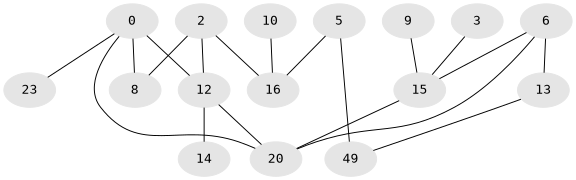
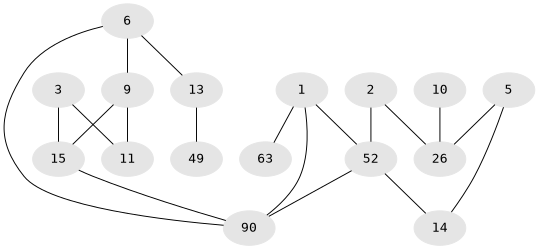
node "0": label "0" -> "1"
edge "6" -- "15": now "6" -- "9"
node "23": label "23" -> "63"
node "8": removed
node "12": label "12" -> "52"
node "16": label "16" -> "26"
edge "5" -- "49": now "5" -- "14"
node "11": added
node "20": label "20" -> "90"
